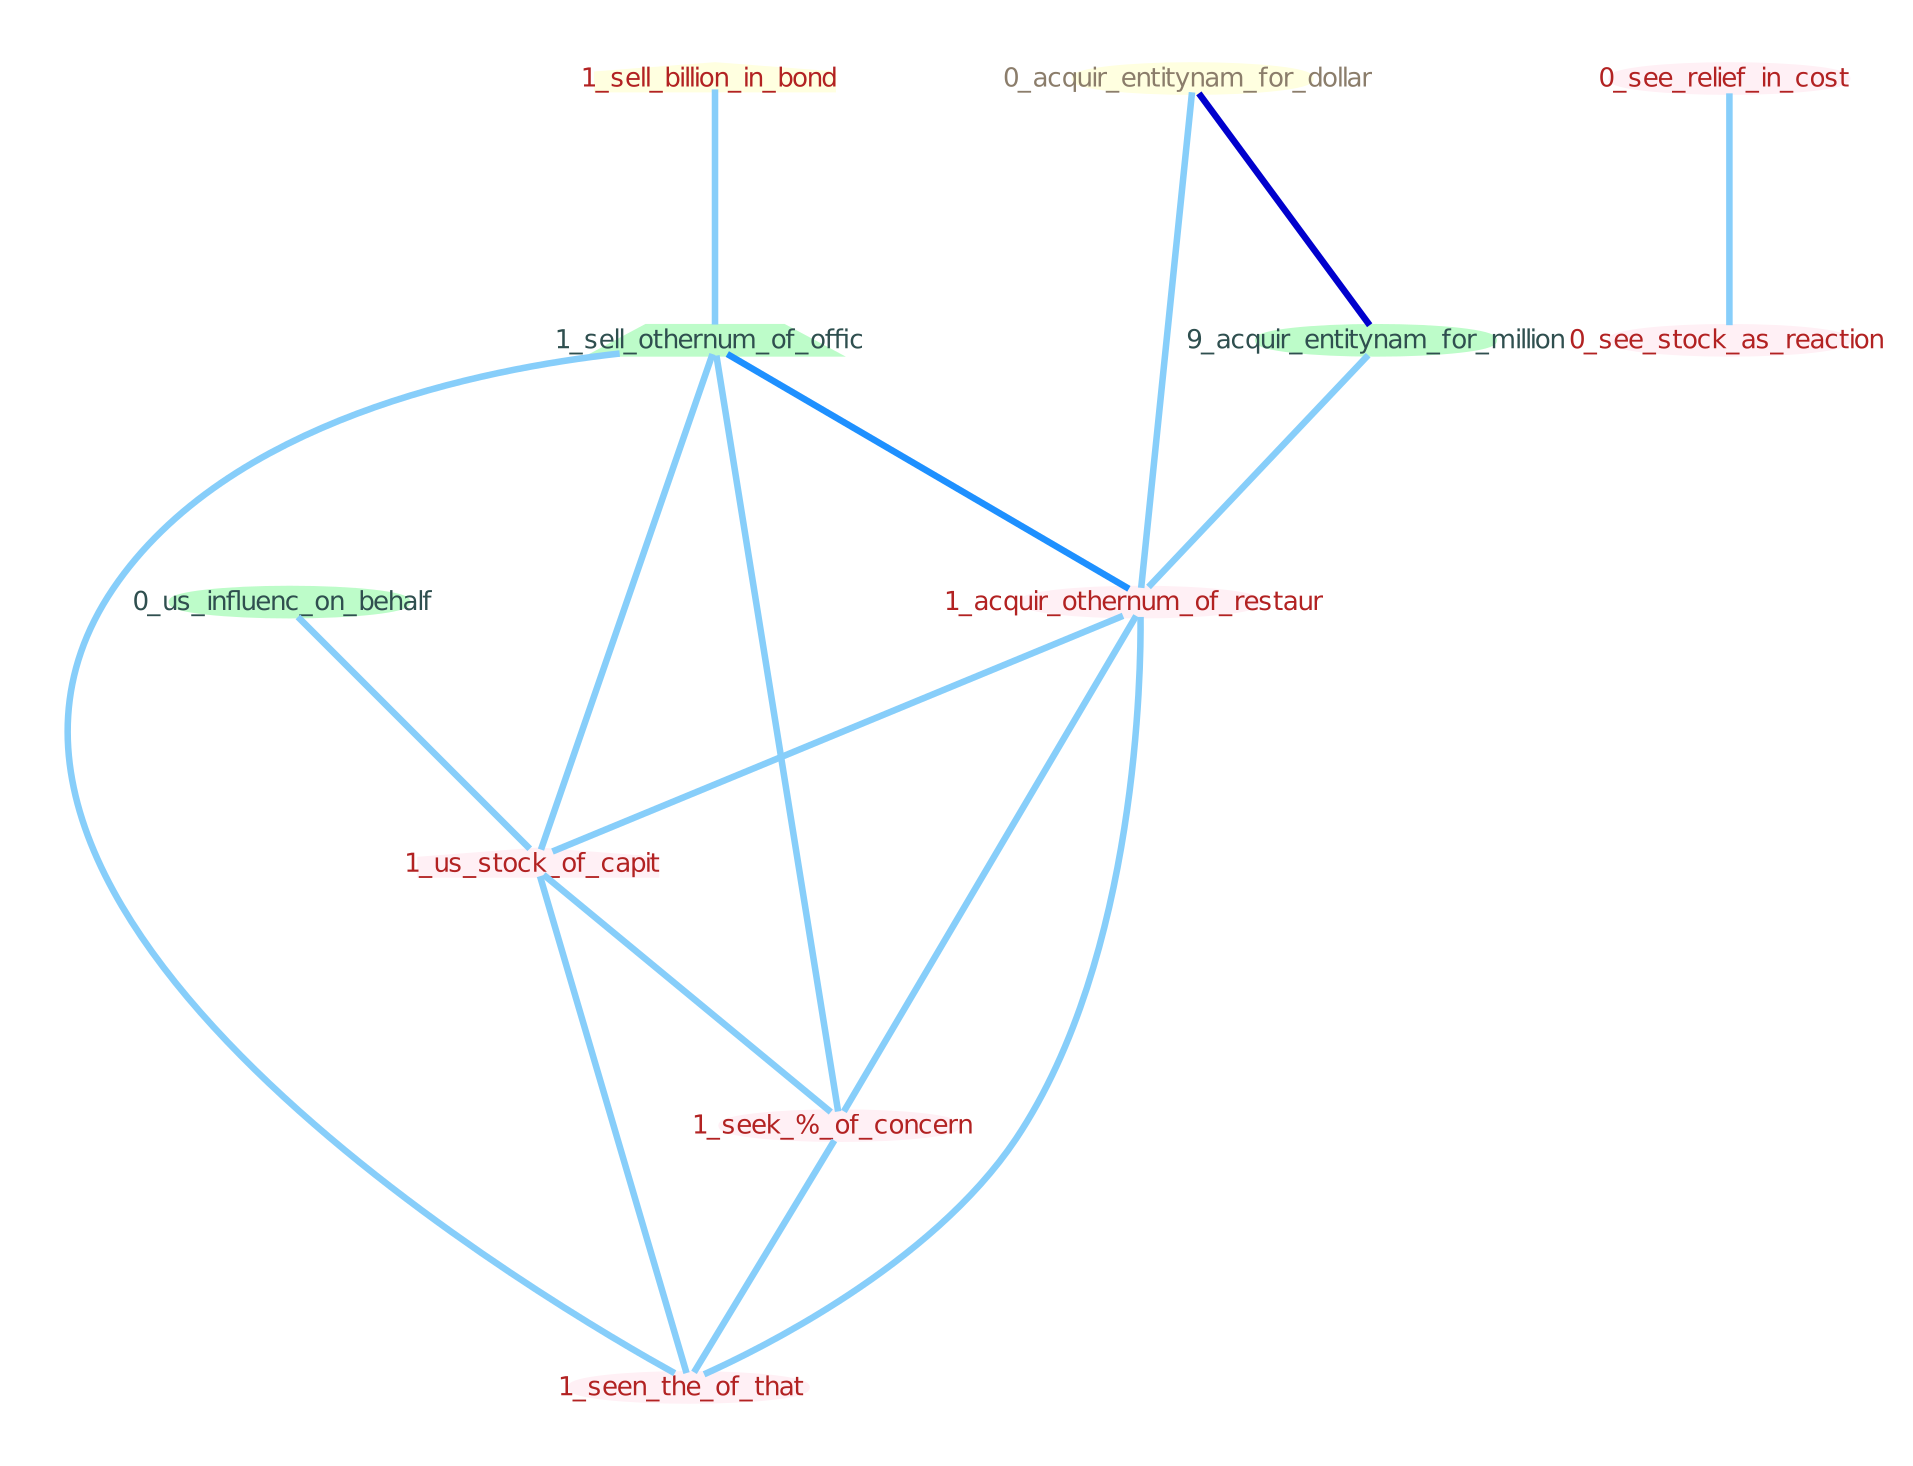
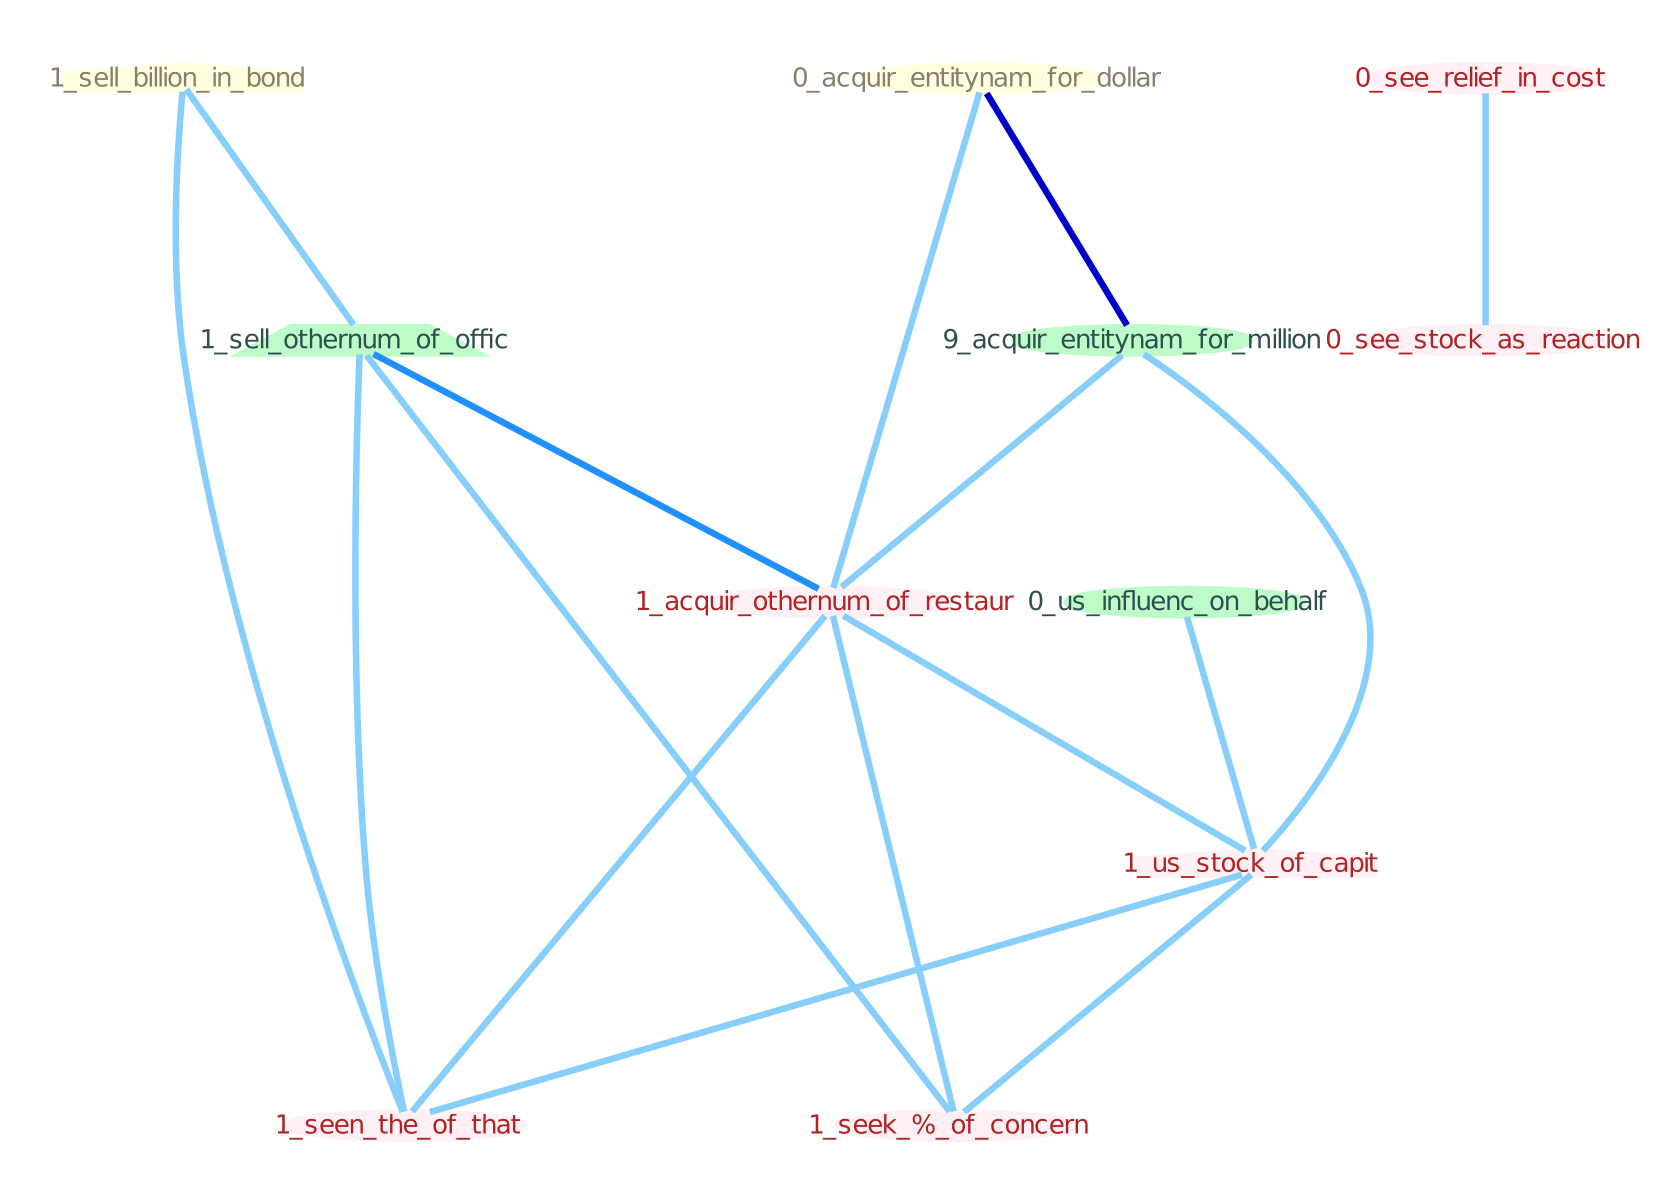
node "1_sell_billion_in_bond": fontcolor #b22222 -> #8b7d6b
edge "1_sell_othernum_of_offic" -- "1_us_stock_of_capit": now "9_acquir_entitynam_for_million" -- "1_us_stock_of_capit"
edge "1_seek_%_of_concern" -- "1_seen_the_of_that": now "1_sell_billion_in_bond" -- "1_seen_the_of_that"
